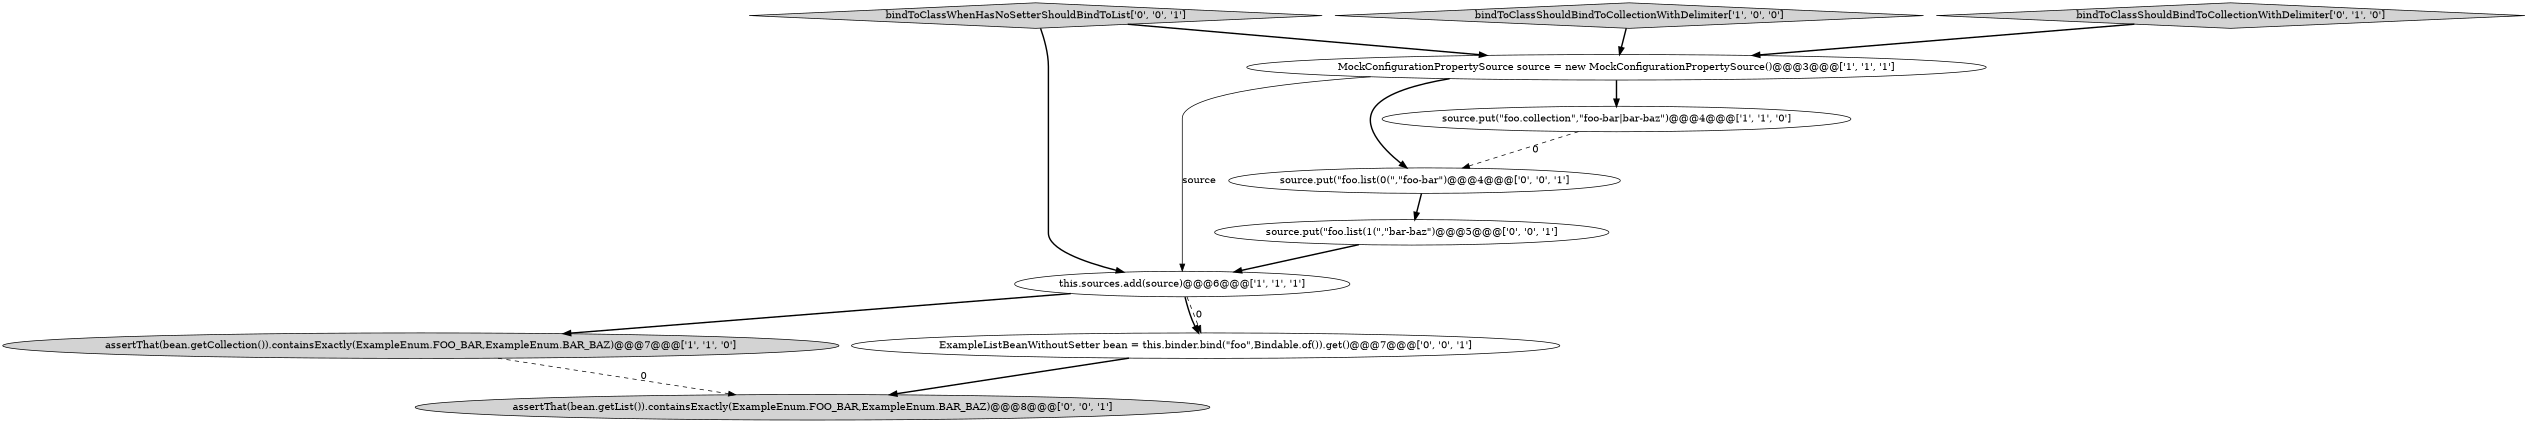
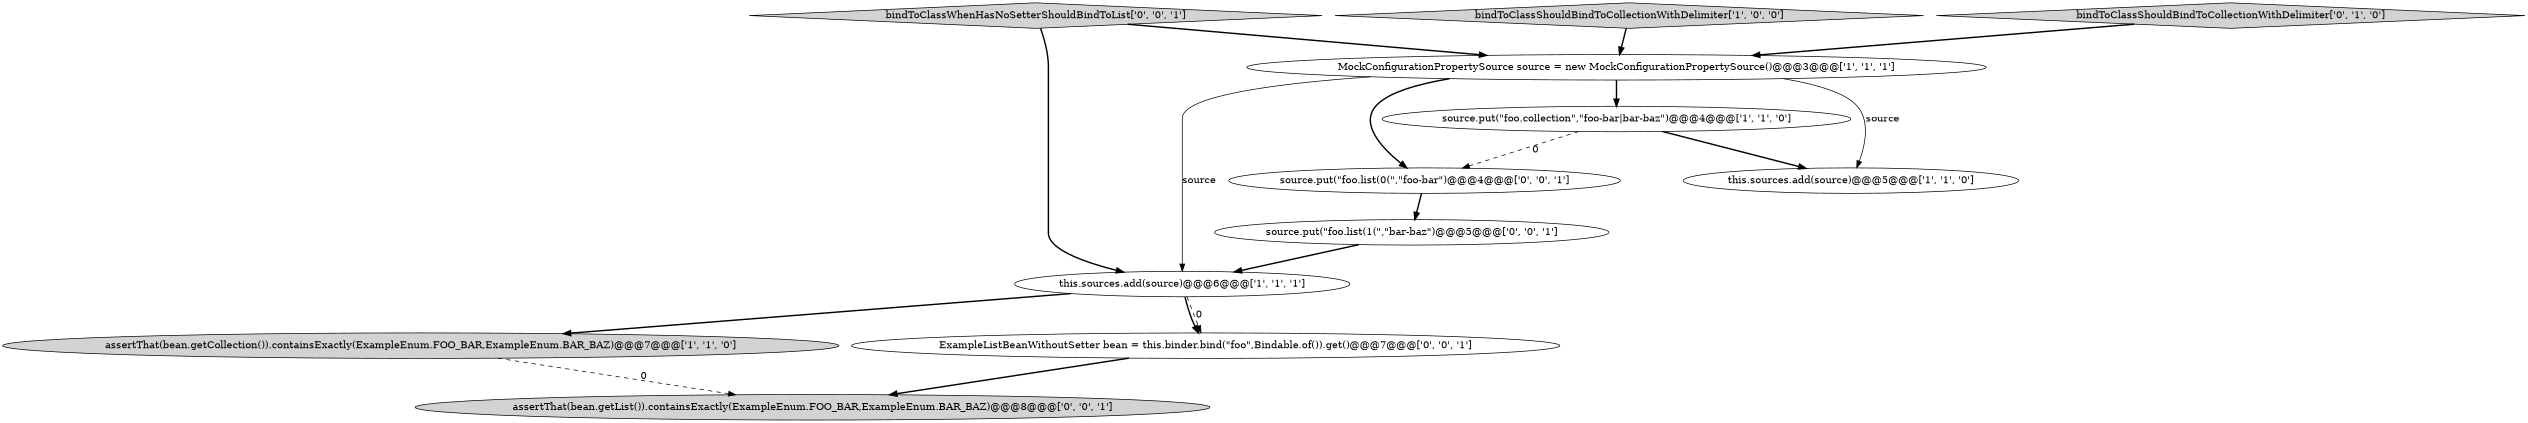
node "this.sources.add(source)@@@5@@@['1', '1', '0']": added
